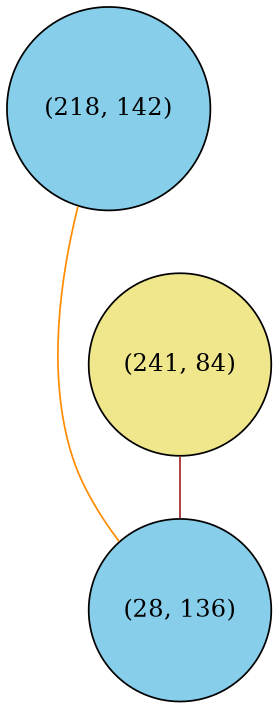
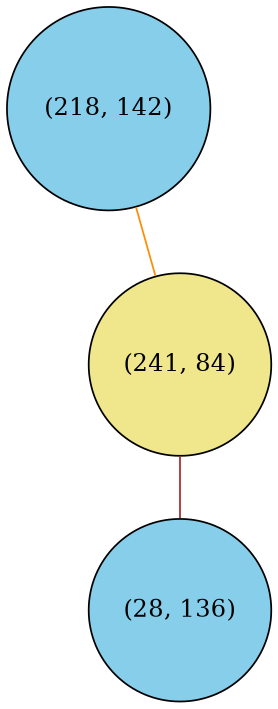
edge "(218, 142)" -- "(28, 136)": now "(218, 142)" -- "(241, 84)"
